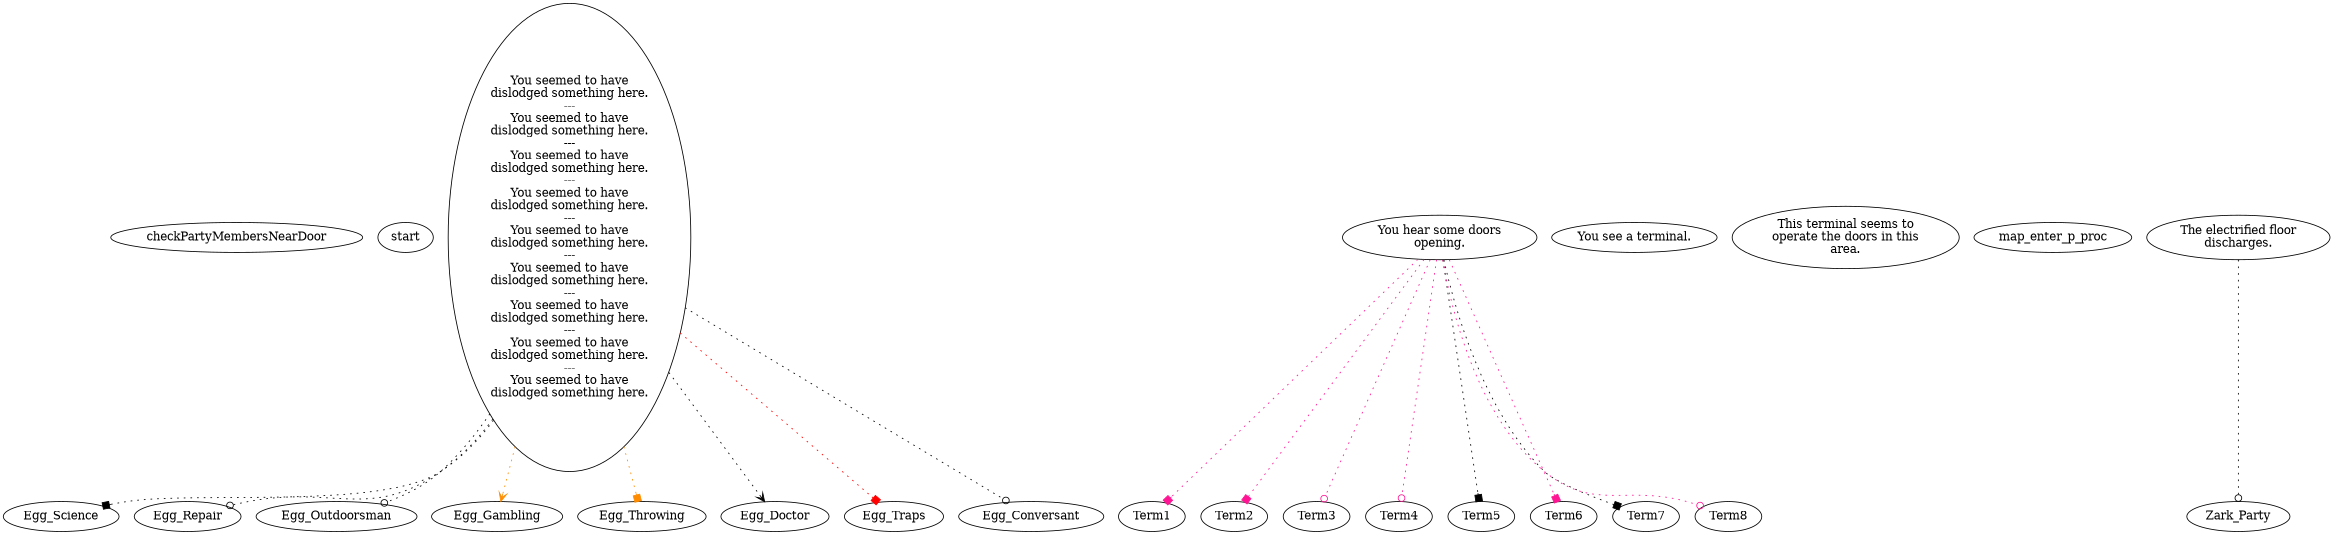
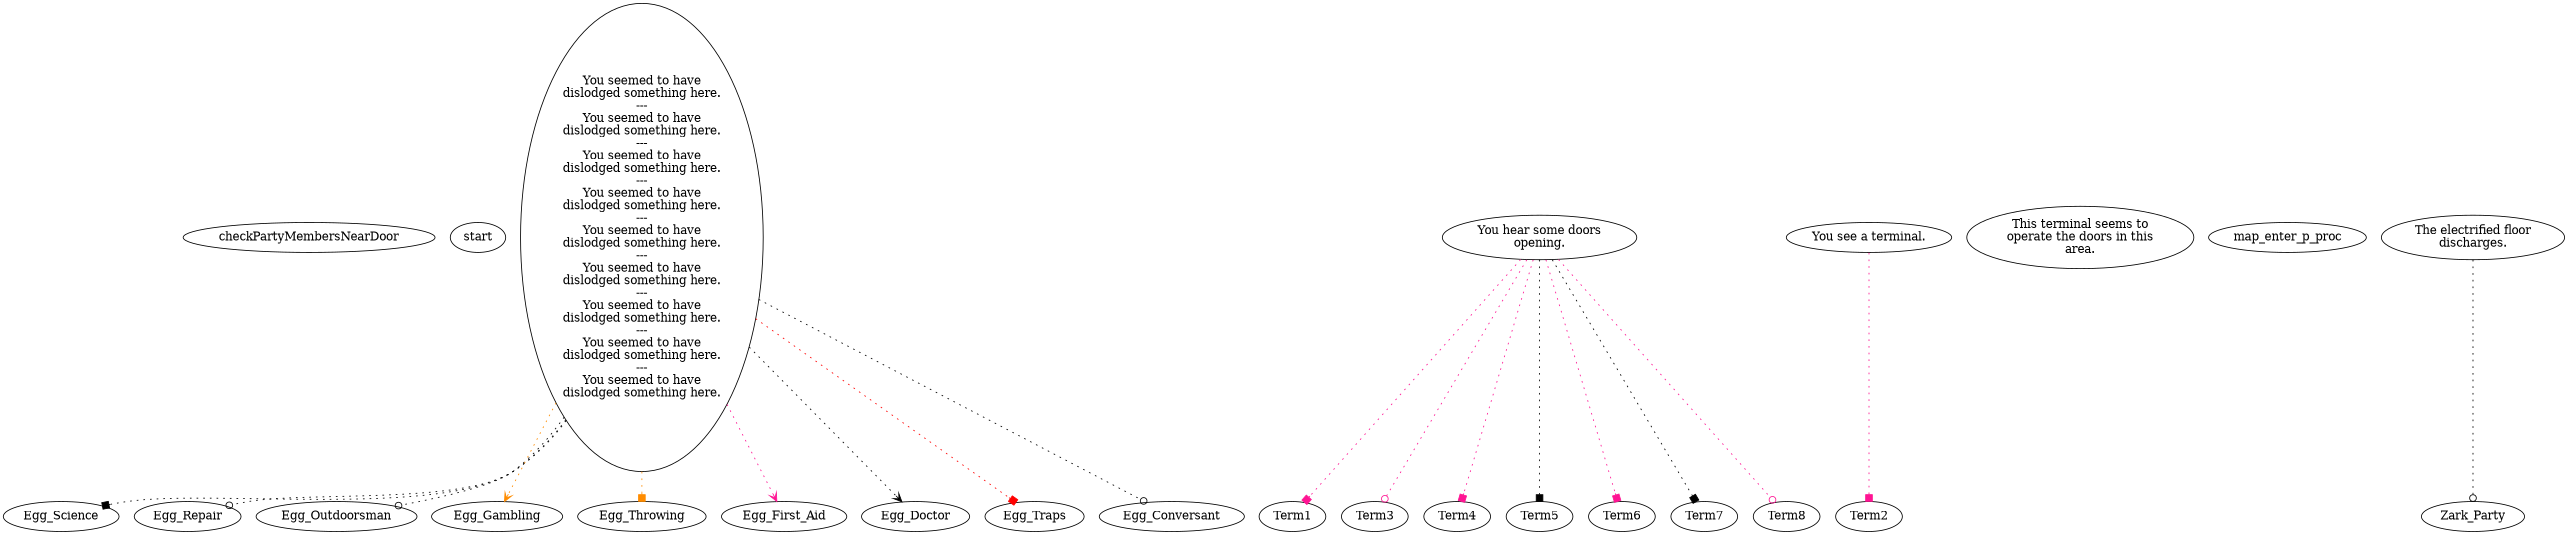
edge "You hear some doors opening." -> "Term2": now "You see a terminal." -> "Term2"
edge "You hear some doors opening." -> "Term4": arrowhead odot -> box
node "Egg_First_Aid": added
